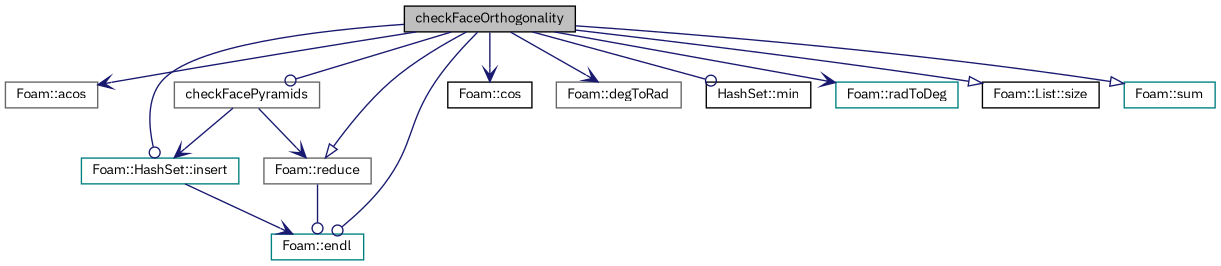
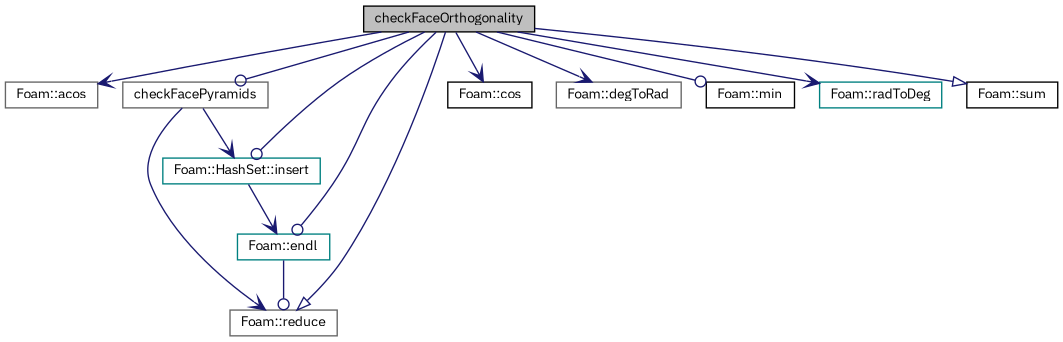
node "HashSet::min": label "HashSet::min" -> "Foam::min"
node "Foam::List::size": removed
node "Foam::sum": color teal -> black
edge "Foam::reduce" -> "Foam::endl": reversed
